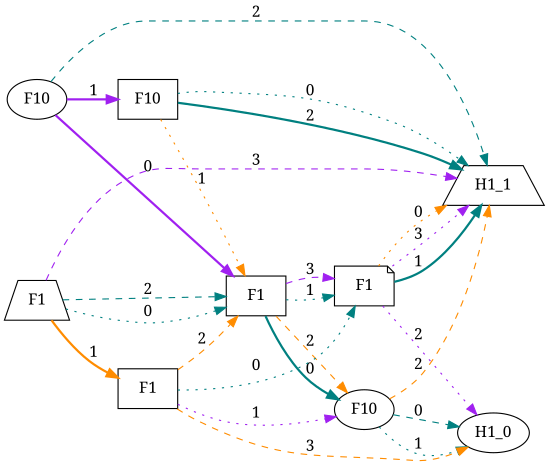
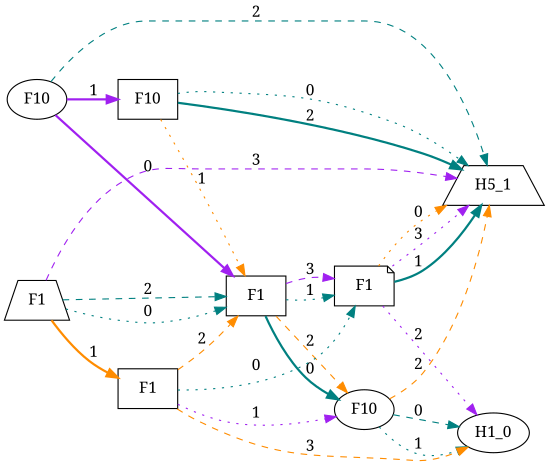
node "H1_1": label "H1_1" -> "H5_1"
